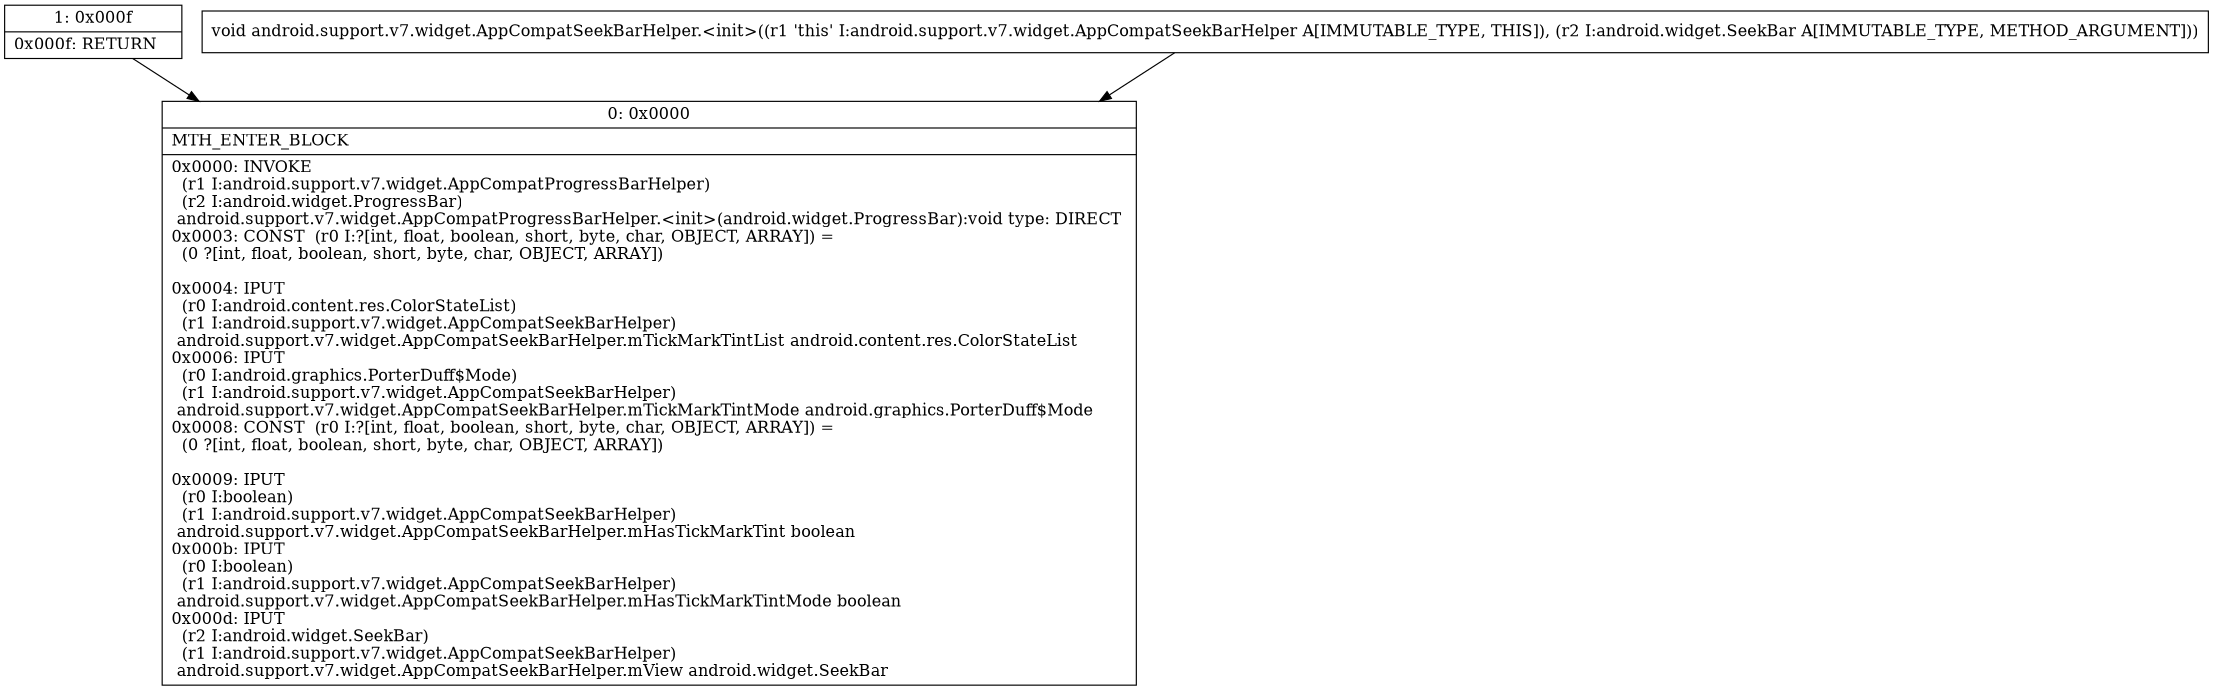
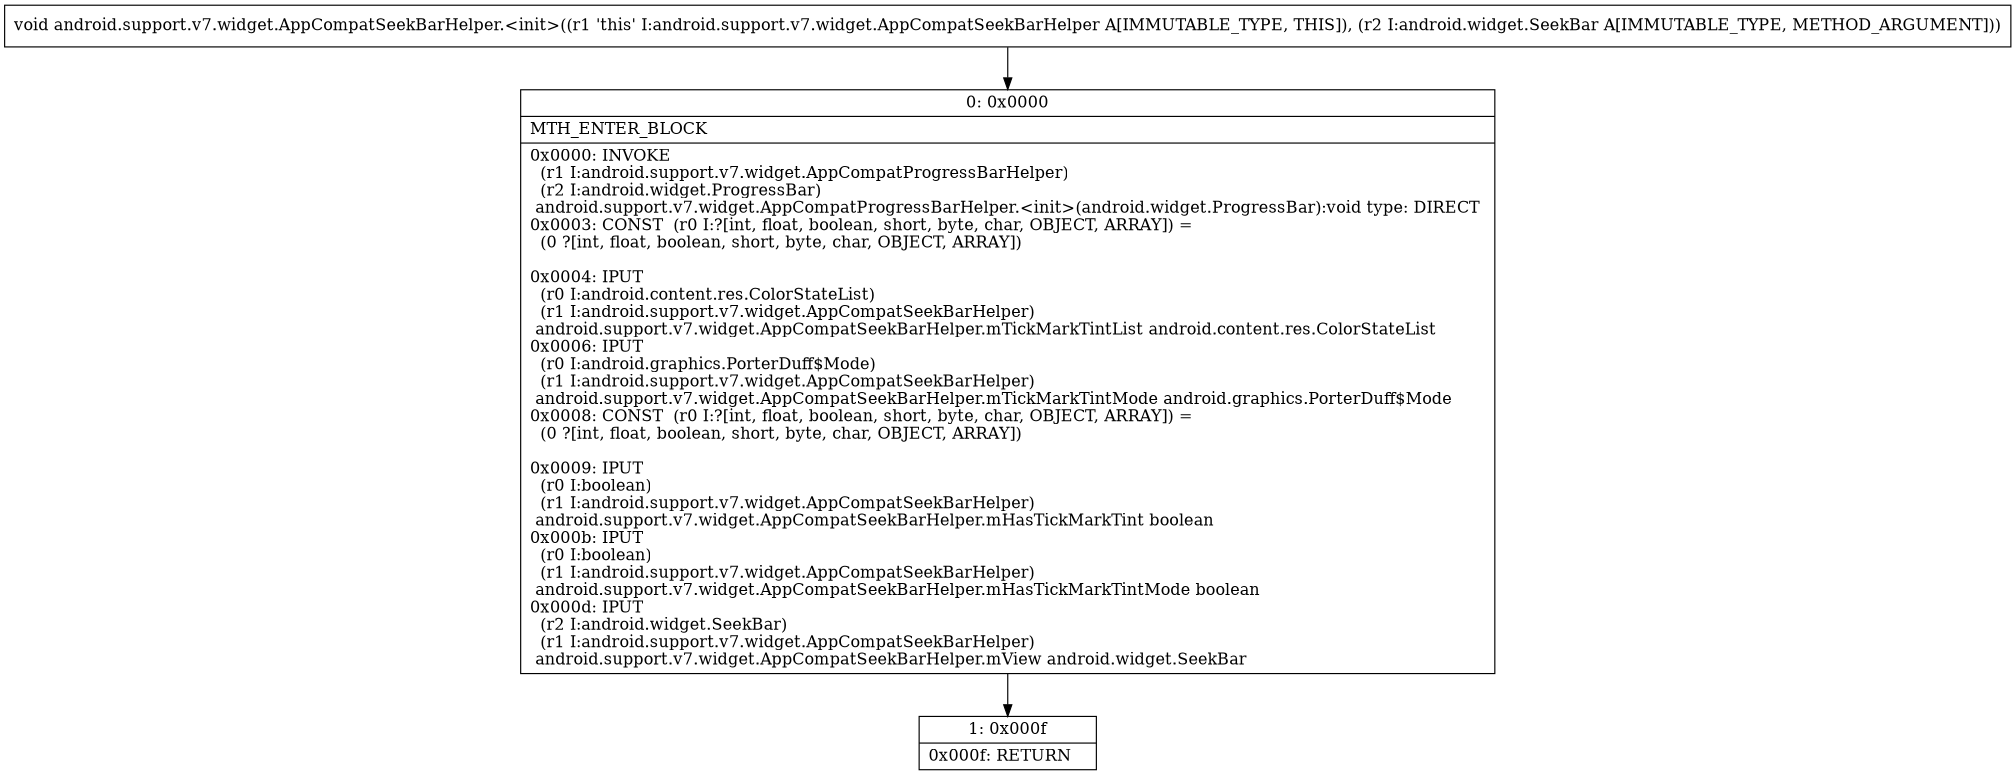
edge "1: 0x000f" -> "0: 0x0000": reversed
